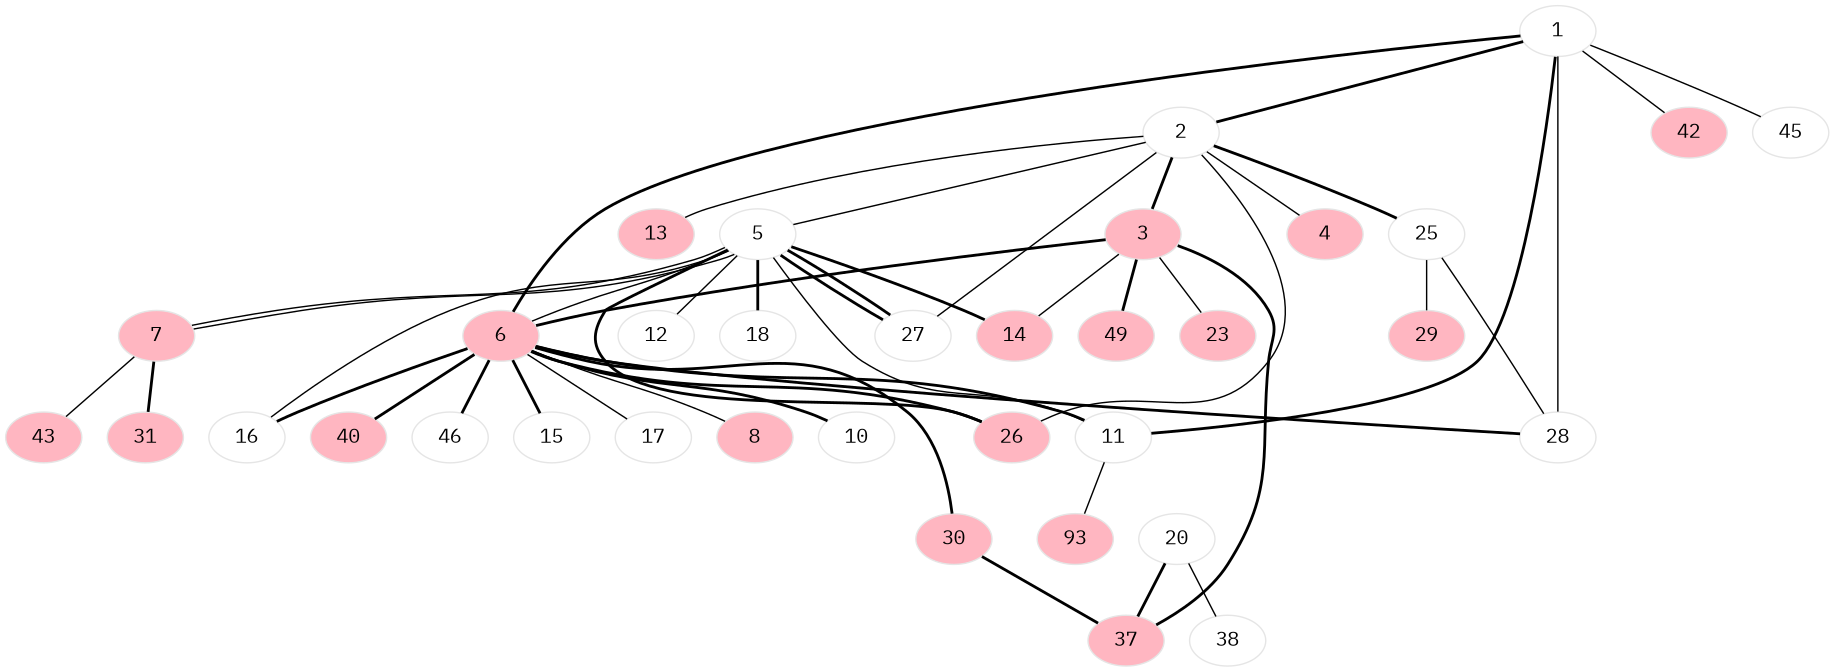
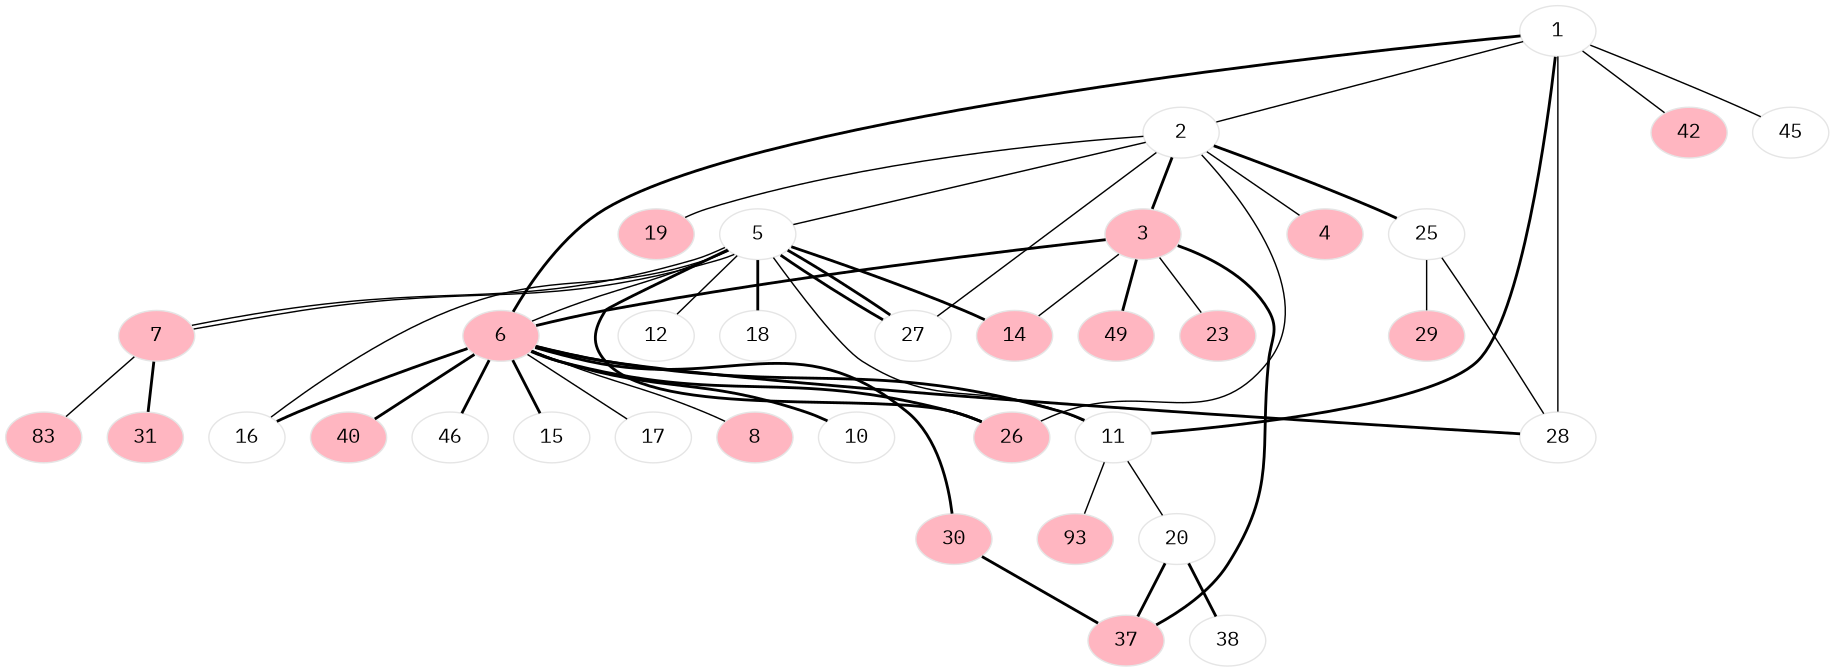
edge "1" -- "2": style bold -> solid
node "13": label "13" -> "19"
node "43": label "43" -> "83"
edge "11" -- "20": added
edge "20" -- "38": style solid -> bold
